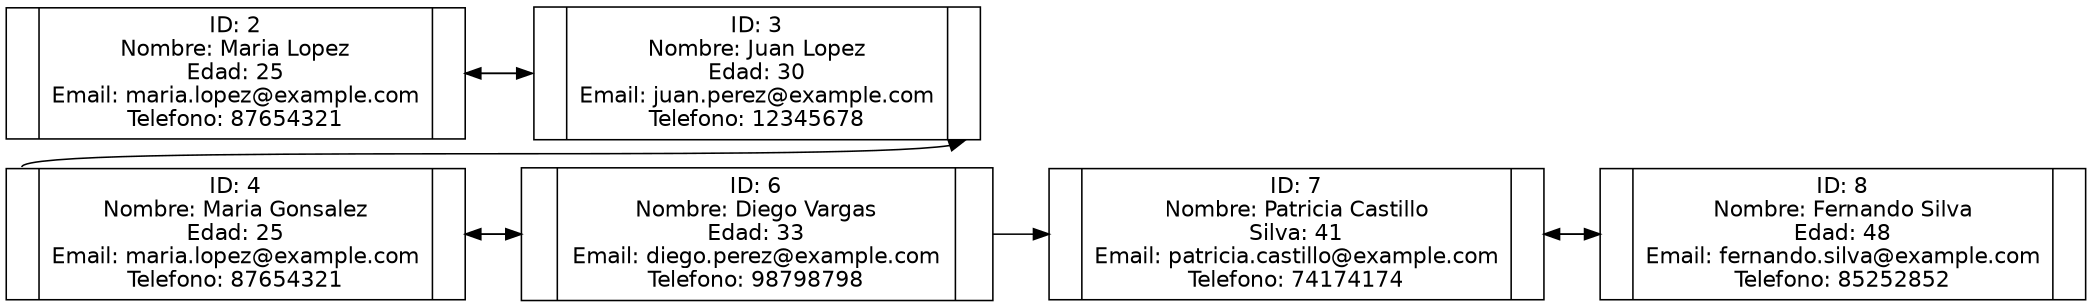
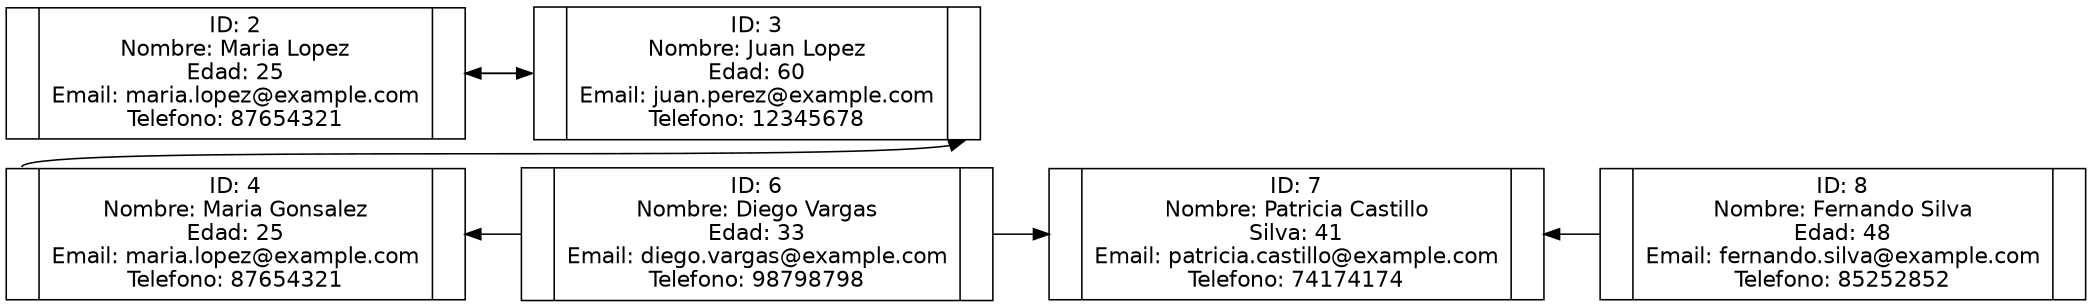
node "ID: 3": text "Edad: 30" -> "Edad: 60"
edge "ID: 4" -> "ID: 6": removed
edge "ID: 7" -> "ID: 8": removed
node "ID: 6": text "Email: diego.perez@example.com" -> "Email: diego.vargas@example.com"
